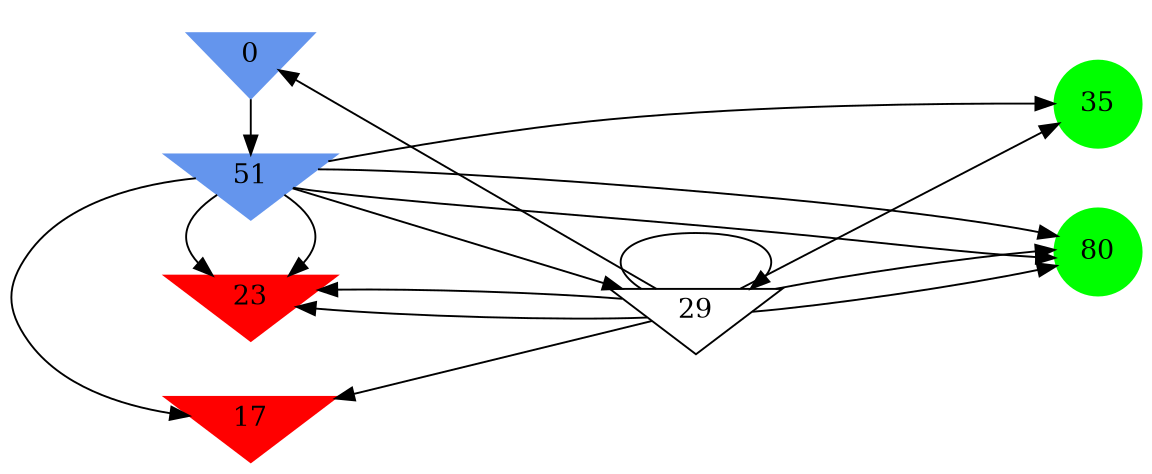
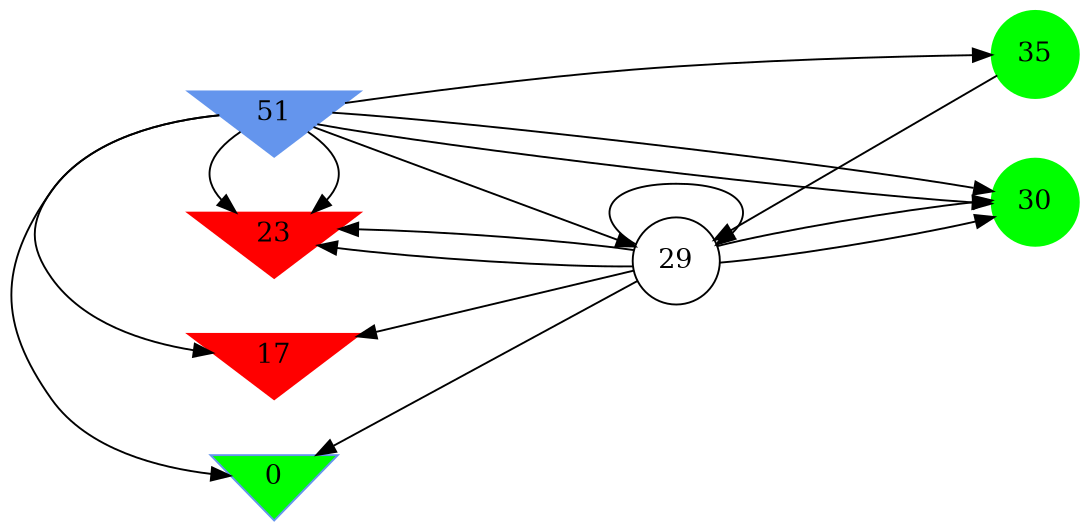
node "0": fillcolor cornflowerblue -> green
edge "0" -> "51": reversed
edge "29" -> "35": reversed
node "80": label "80" -> "30"
node "29": shape invtriangle -> circle
